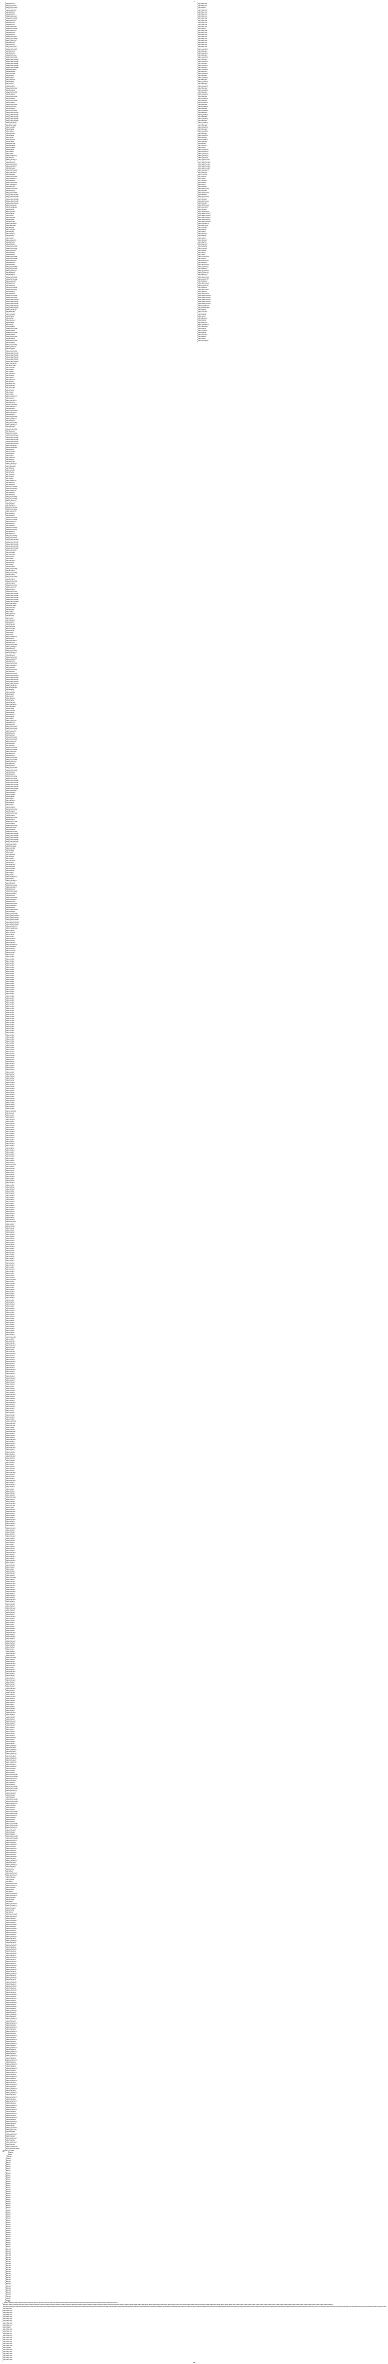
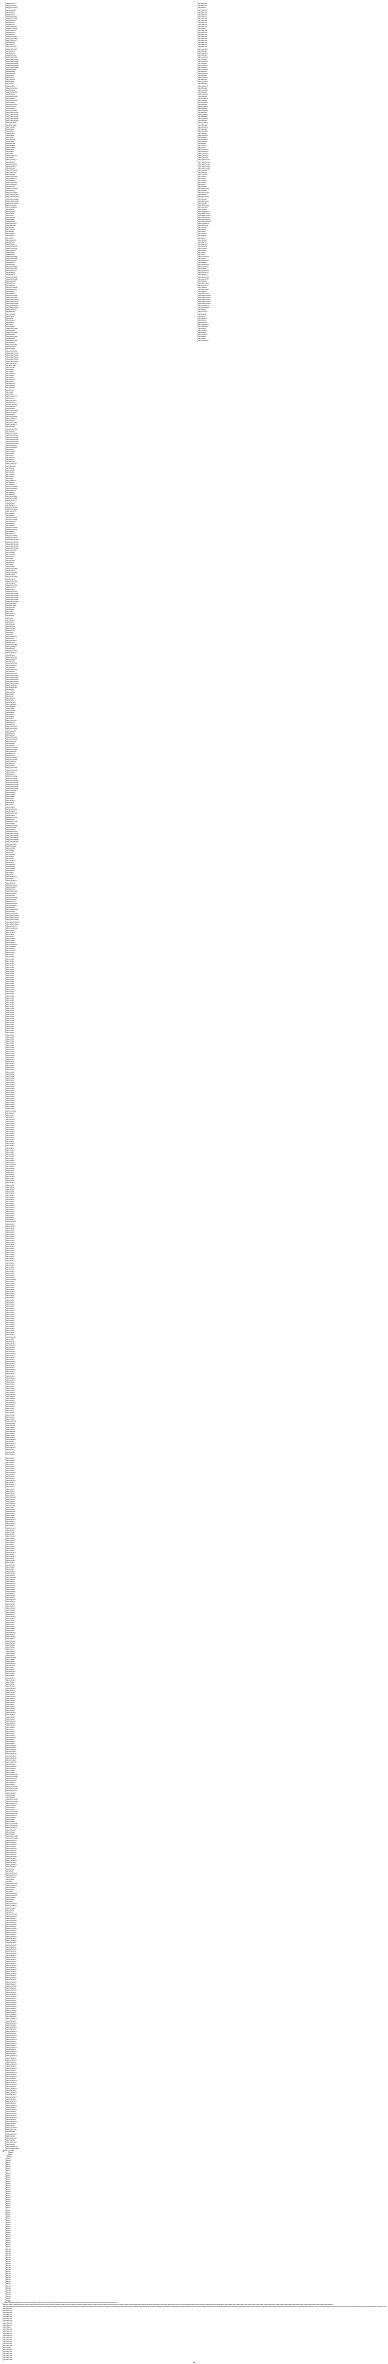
edge "l904" -> "l905": removed, label "[(assign binary_1268 (bvand binary_591 (bvnot input_592)))]"
